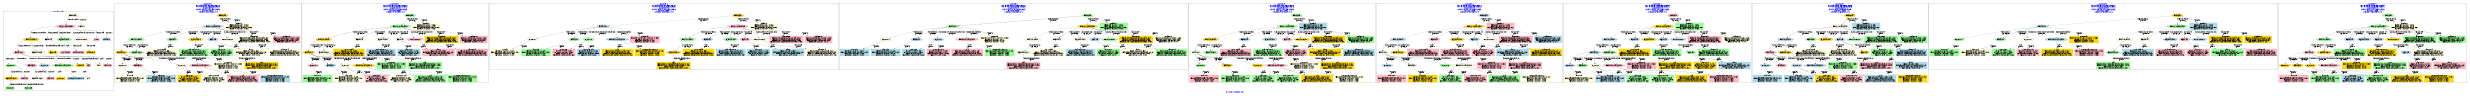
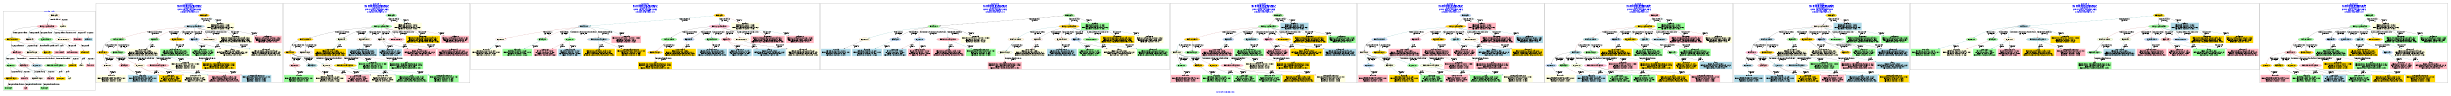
node "artist": label "artist" -> "description"
edge "E52_Time-Span3" -> "date": now "Birth_URI" -> "date"
node "artist_appellation_uri": removed
